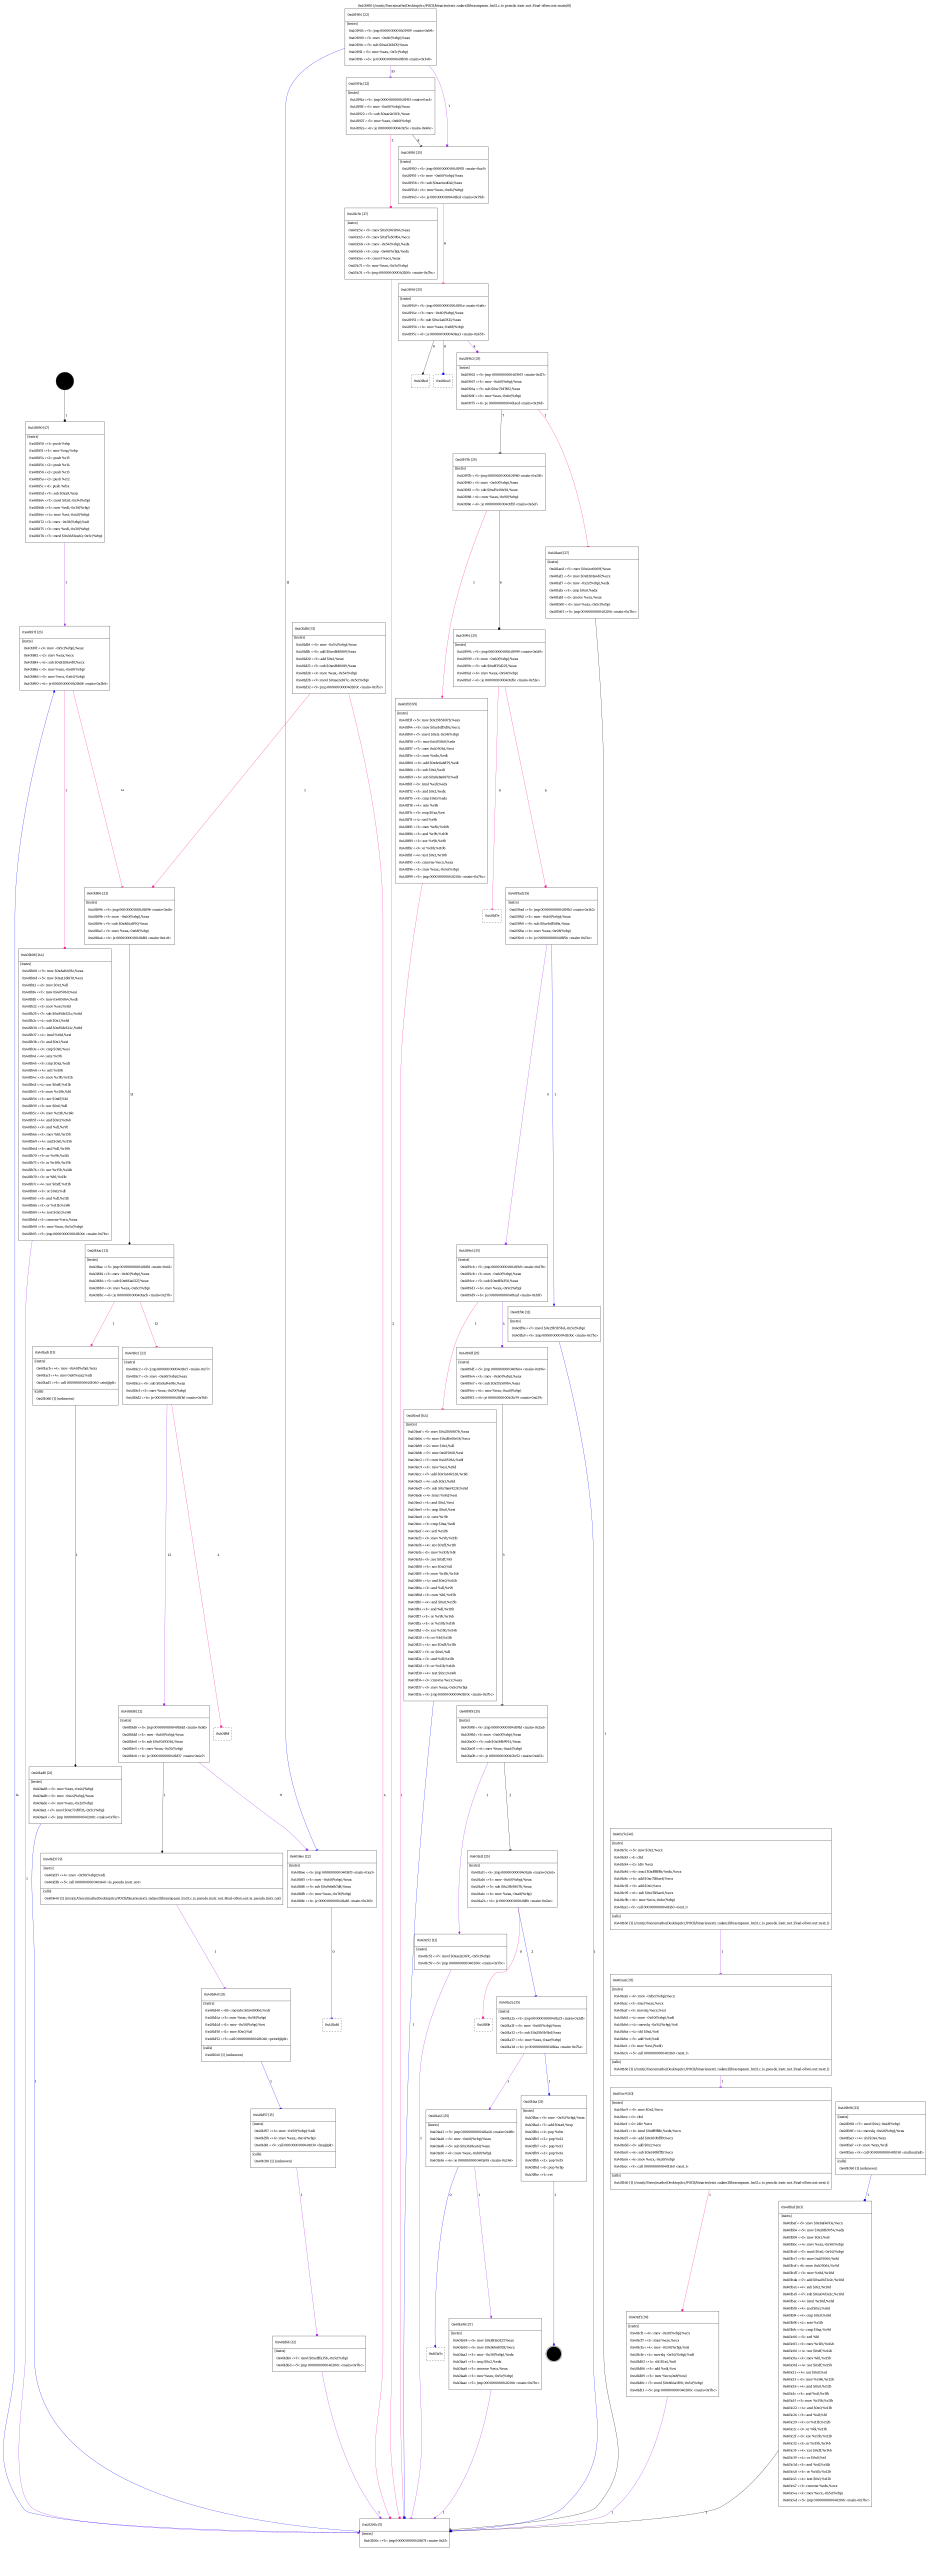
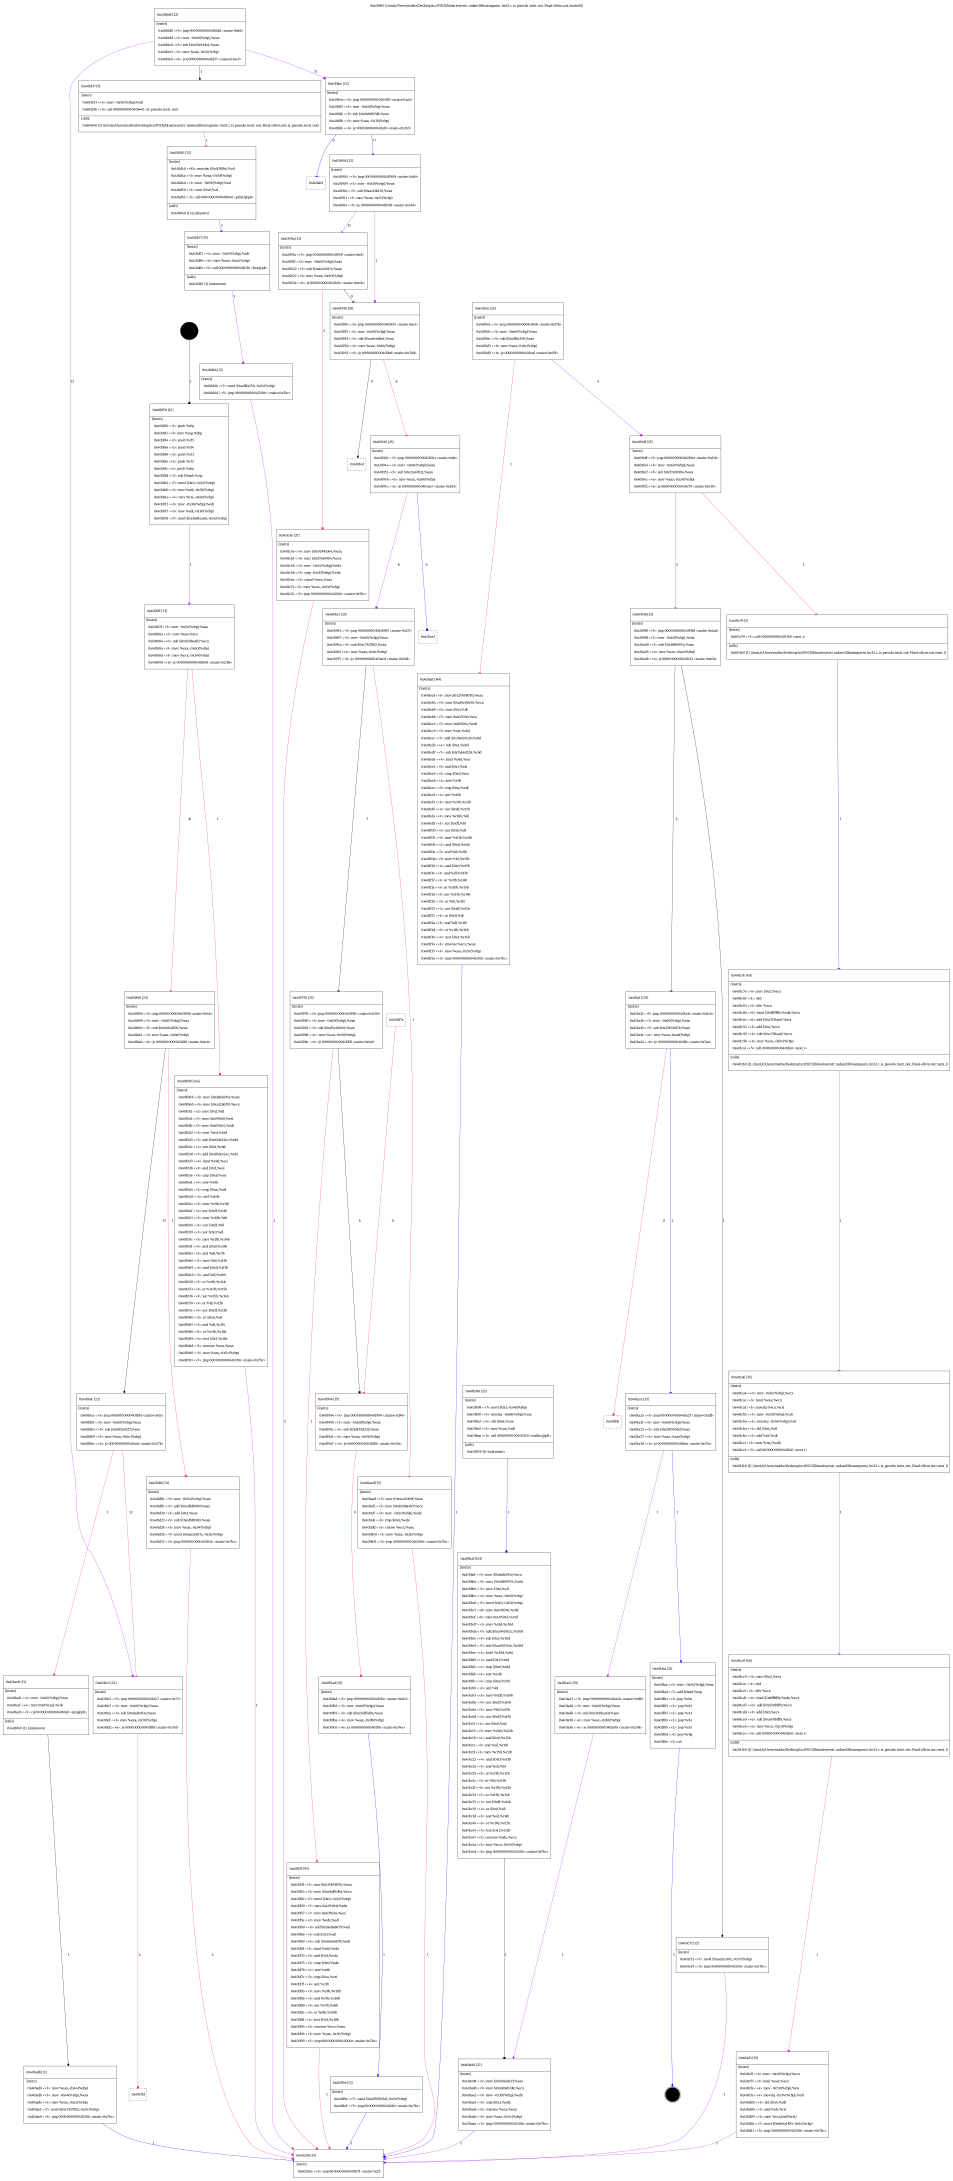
edge "0x401949 [25]" -> "0x401fed": now "0x401930 [25]" -> "0x401fed"
node "0x401c79 [5]": added
edge "0x401d18 [31]" -> "0x401896 [22]": reversed
edge "0x401994 [25]" -> "0x401d7e": reversed
edge "0x401904 [22]" -> "0x4018ee [22]": reversed
edge "0x4019ad [25]" -> "0x4019c6 [25]": removed, label "5"
edge "0x4018c2 [22]" -> "0x4018d8 [22]": reversed
edge "0x4019df [25]" -> "0x4019f8 [25]": color black -> purple
edge "0x401aed [27]" -> "0x40200c [5]": color black -> deeppink
edge "0x40200c [5]" -> "0x40187f [23]": removed, label "14"
edge "0x4019f8 [25]" -> "0x401c52 [12]": color purple -> black
node "0x401a5c": removed
edge "0x401baf [163]" -> "0x40200c [5]": now "0x401baf [163]" -> "0x401a98 [27]"
